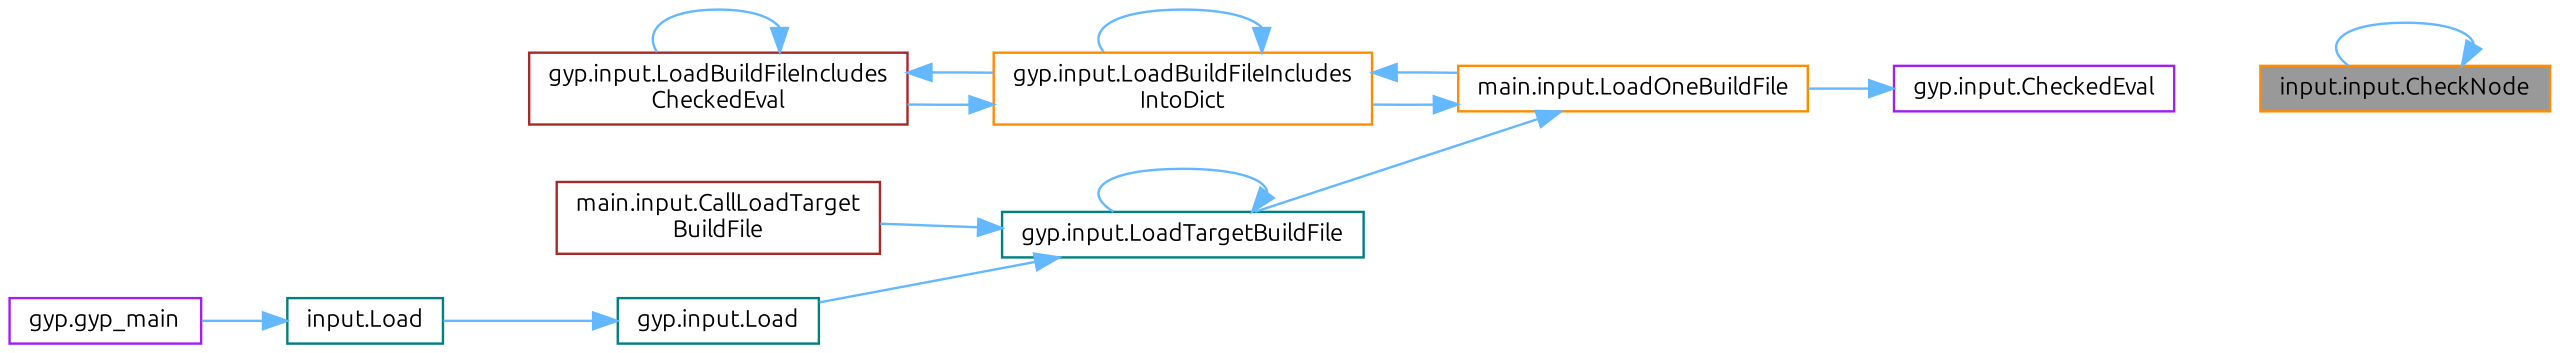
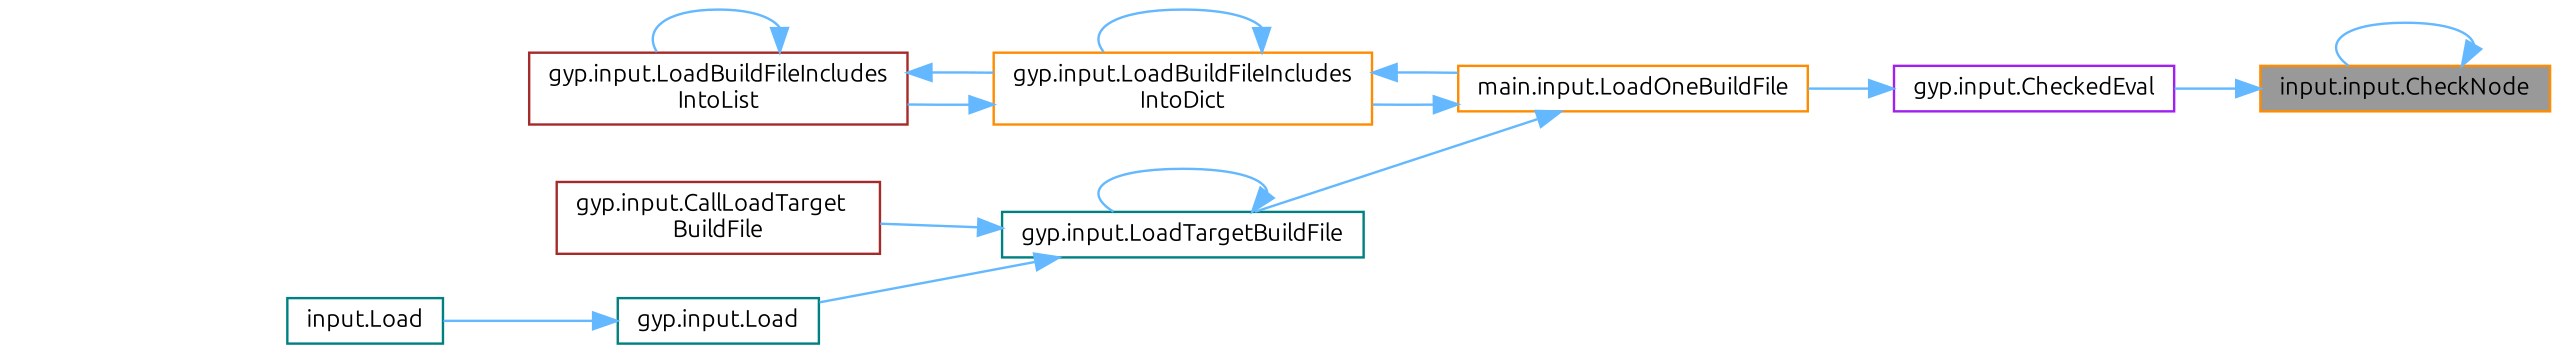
node "gyp.input.LoadBuildFileIncludes CheckedEval": label "gyp.input.LoadBuildFileIncludes CheckedEval" -> "gyp.input.LoadBuildFileIncludes IntoList"
edge "gyp.input.CheckedEval" -> "input.input.CheckNode": added
node "main.input.CallLoadTarget BuildFile": label "main.input.CallLoadTarget BuildFile" -> "gyp.input.CallLoadTarget BuildFile"
node "gyp.gyp_main": removed
